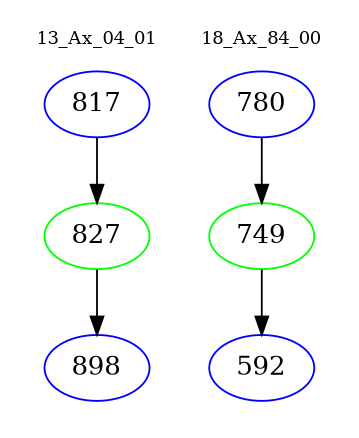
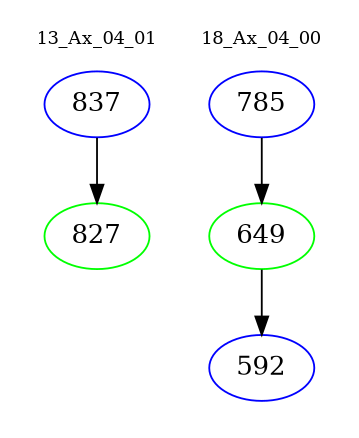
cluster "18_Ax_84_00": label "18_Ax_84_00" -> "18_Ax_04_00"
node "817": label "817" -> "837"
node "780": label "780" -> "785"
node "749": label "749" -> "649"
node "898": removed
